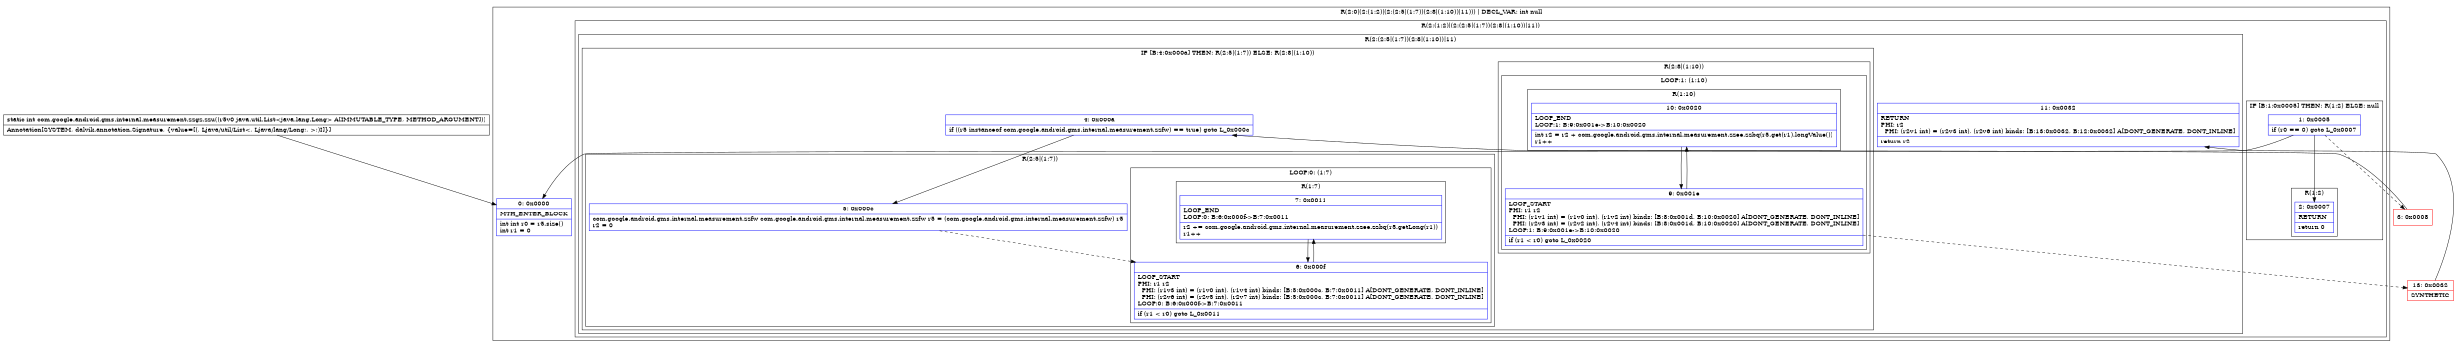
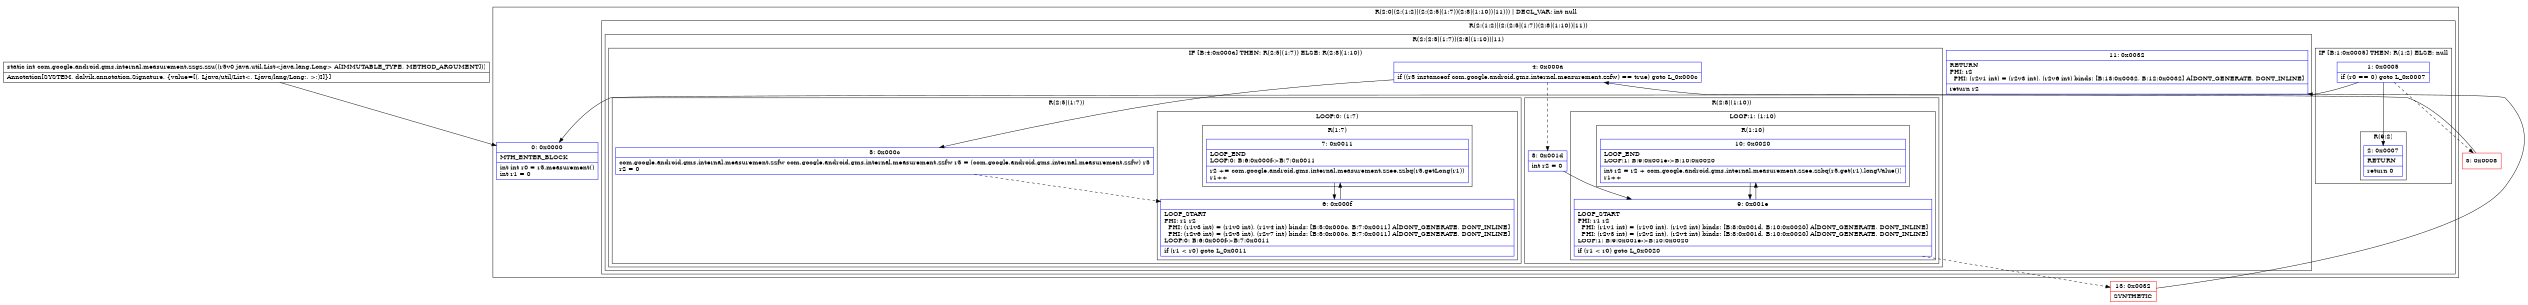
node "8: 0x001d": added
cluster "R(1:2)": label "R(1:2)" -> "R(9:2)"
node "0: 0x0000": text "int int r0 = r5.size()" -> "int int r0 = r5.measurement()"
